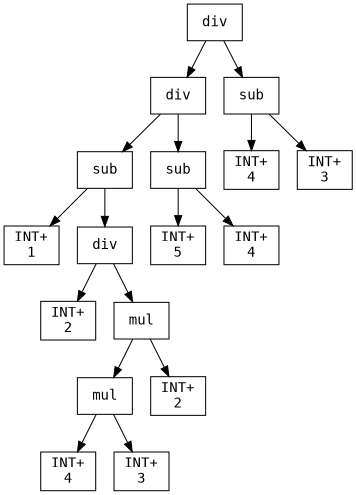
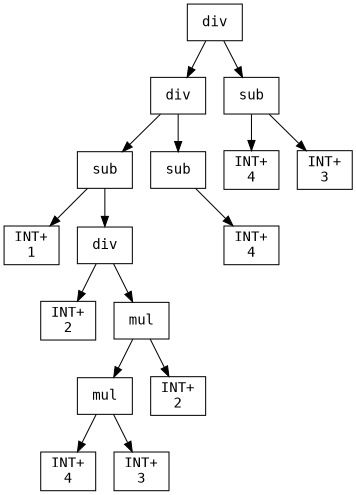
node "INT+ 5": removed
